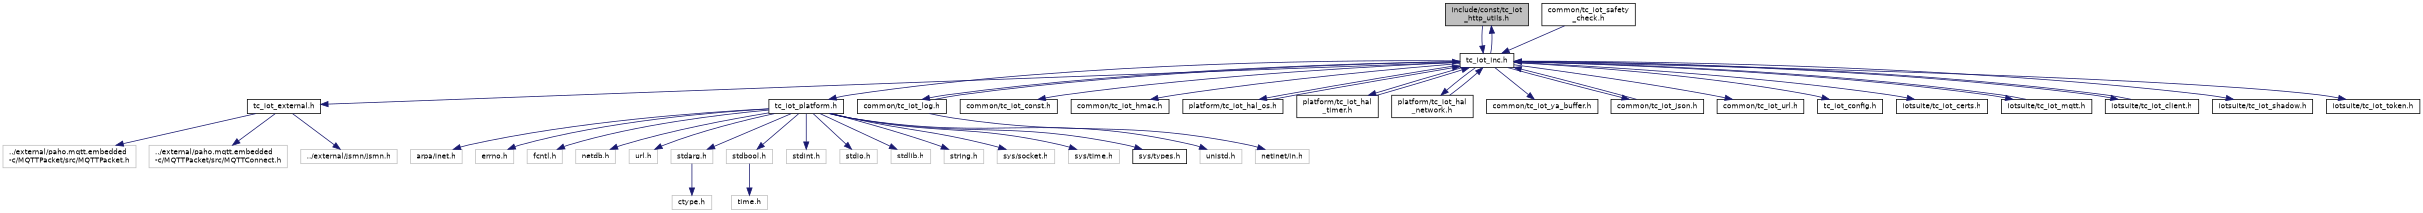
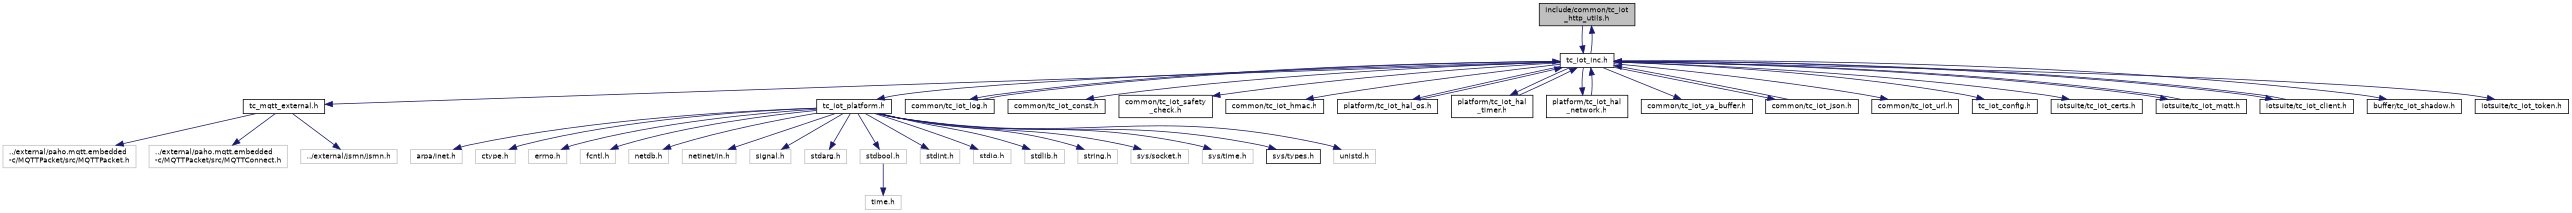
node "include/const/tc_iot _http_utils.h": label "include/const/tc_iot _http_utils.h" -> "include/common/tc_iot _http_utils.h"
edge "common/tc_iot_safety _check.h" -> "tc_iot_inc.h": reversed
node "tc_iot_external.h": label "tc_iot_external.h" -> "tc_mqtt_external.h"
node "iotsuite/tc_iot_shadow.h": label "iotsuite/tc_iot_shadow.h" -> "buffer/tc_iot_shadow.h"
edge "common/tc_iot_log.h" -> "netinet/in.h": now "tc_iot_platform.h" -> "netinet/in.h"
node "url.h": label "url.h" -> "signal.h"
edge "stdarg.h" -> "ctype.h": now "tc_iot_platform.h" -> "ctype.h"
